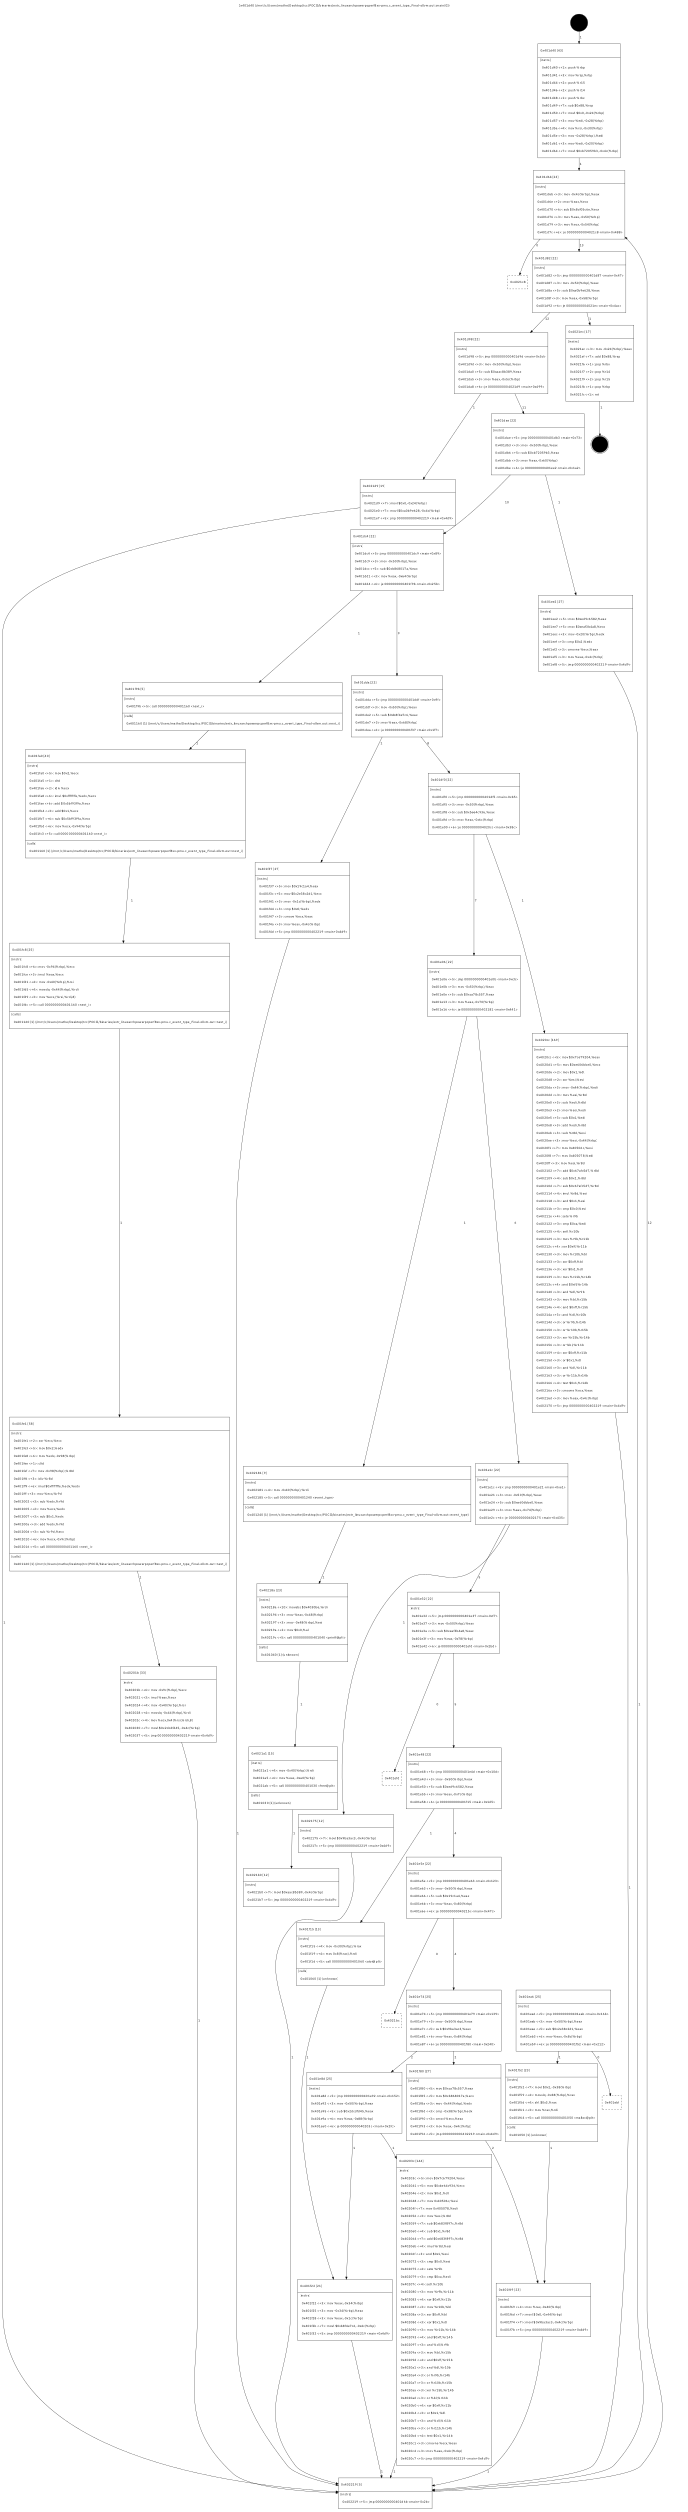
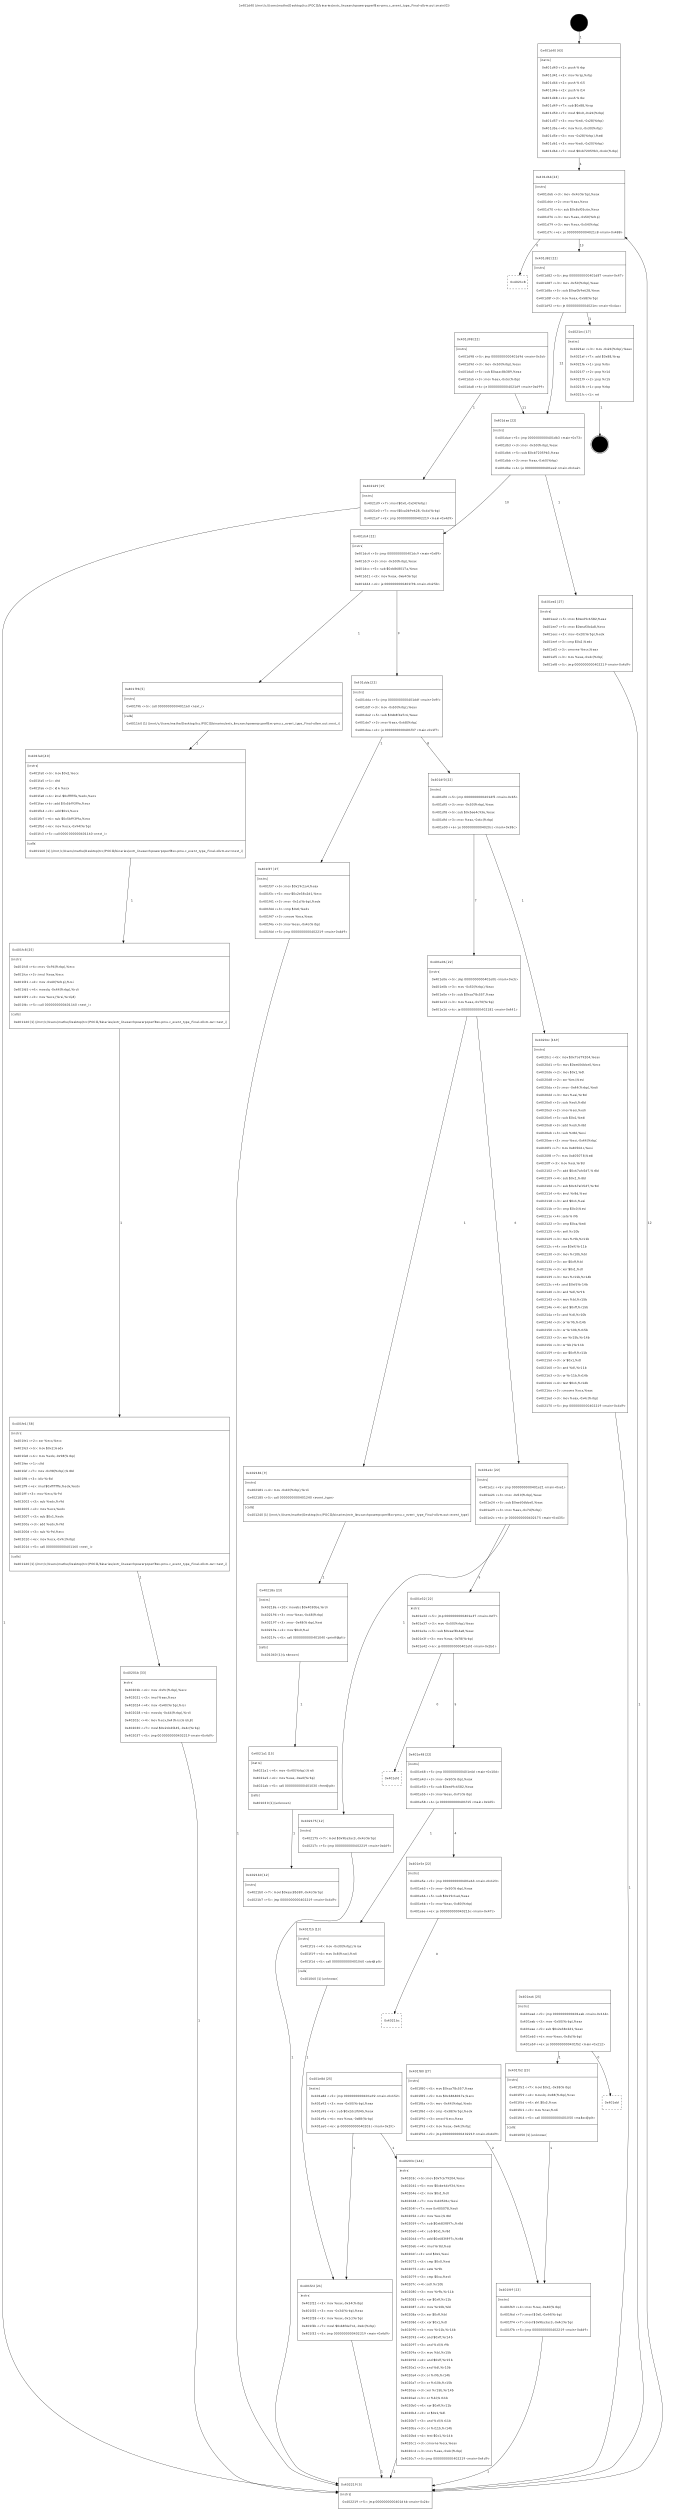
edge "0x401d82 [22]" -> "0x401d98 [22]": now "0x401d82 [22]" -> "0x401dae [22]"
node "0x401e74 [25]": removed
